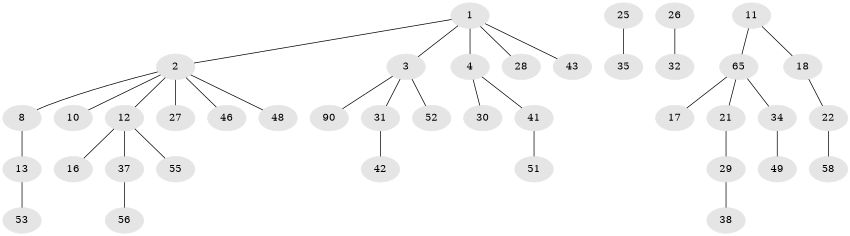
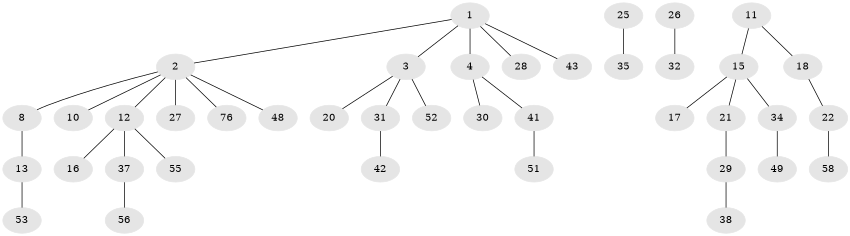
node "65": label "65" -> "15"
node "46": label "46" -> "76"
node "90": label "90" -> "20"
